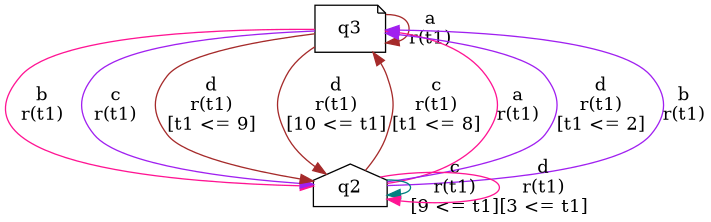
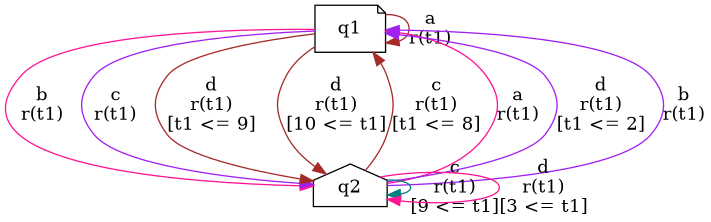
node "q3": label "q3" -> "q1"
